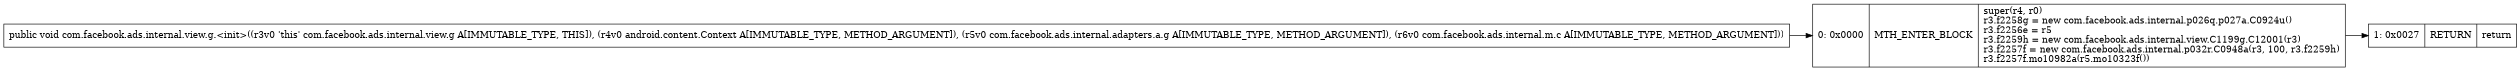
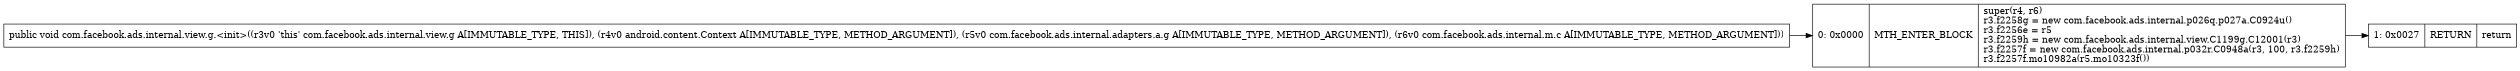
node "0: 0x0000": text "super(r4, r0)" -> "super(r4, r6)"
